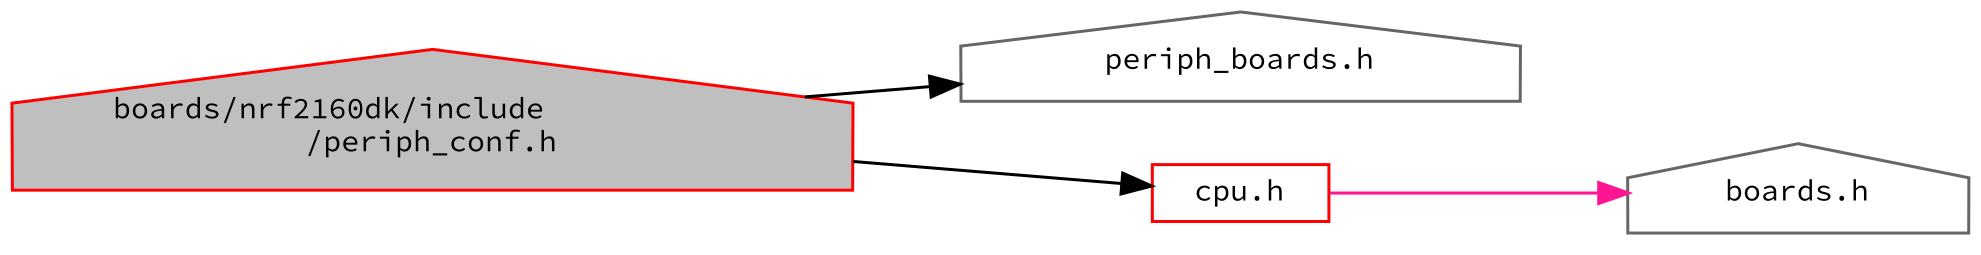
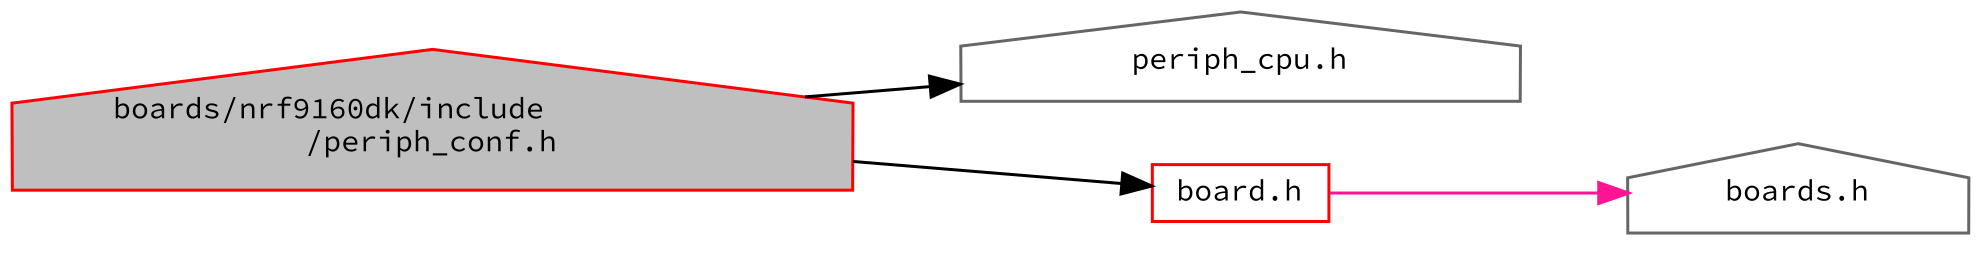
node "periph_boards.h": label "periph_boards.h" -> "periph_cpu.h"
node "boards/nrf2160dk/include /periph_conf.h": label "boards/nrf2160dk/include /periph_conf.h" -> "boards/nrf9160dk/include /periph_conf.h"
node "cpu.h": label "cpu.h" -> "board.h"
